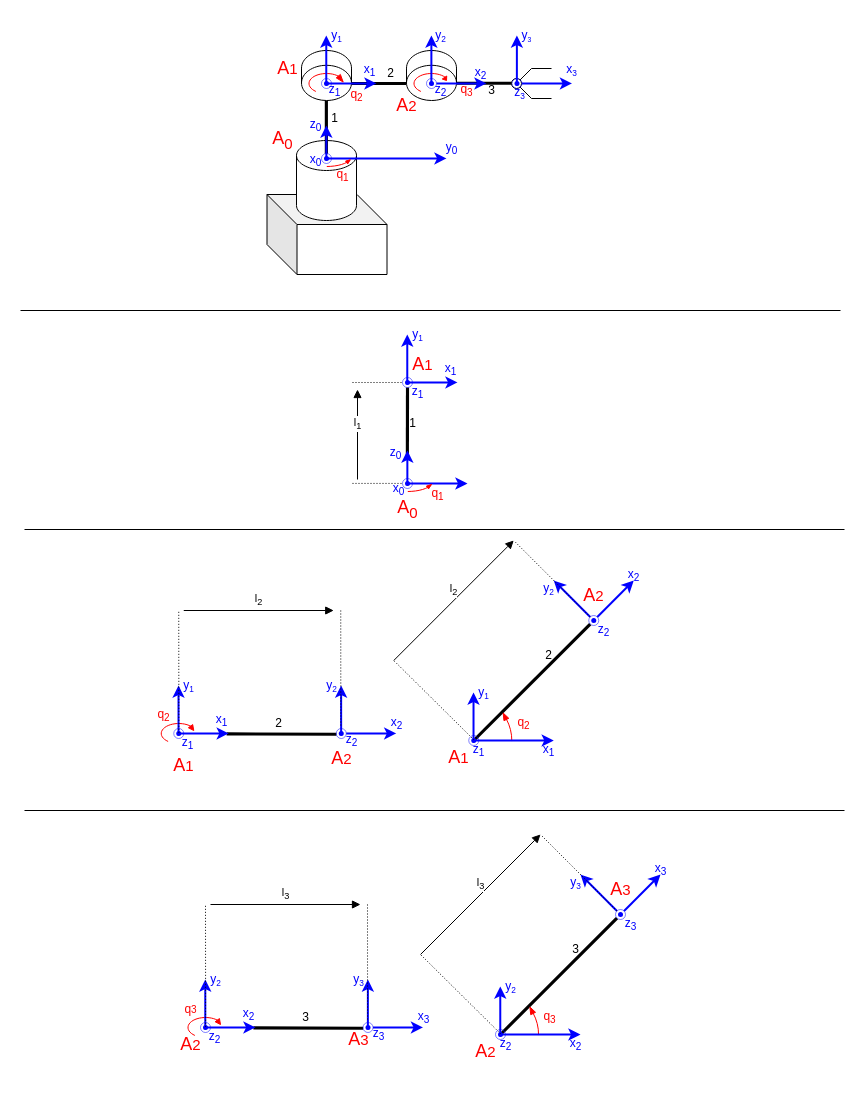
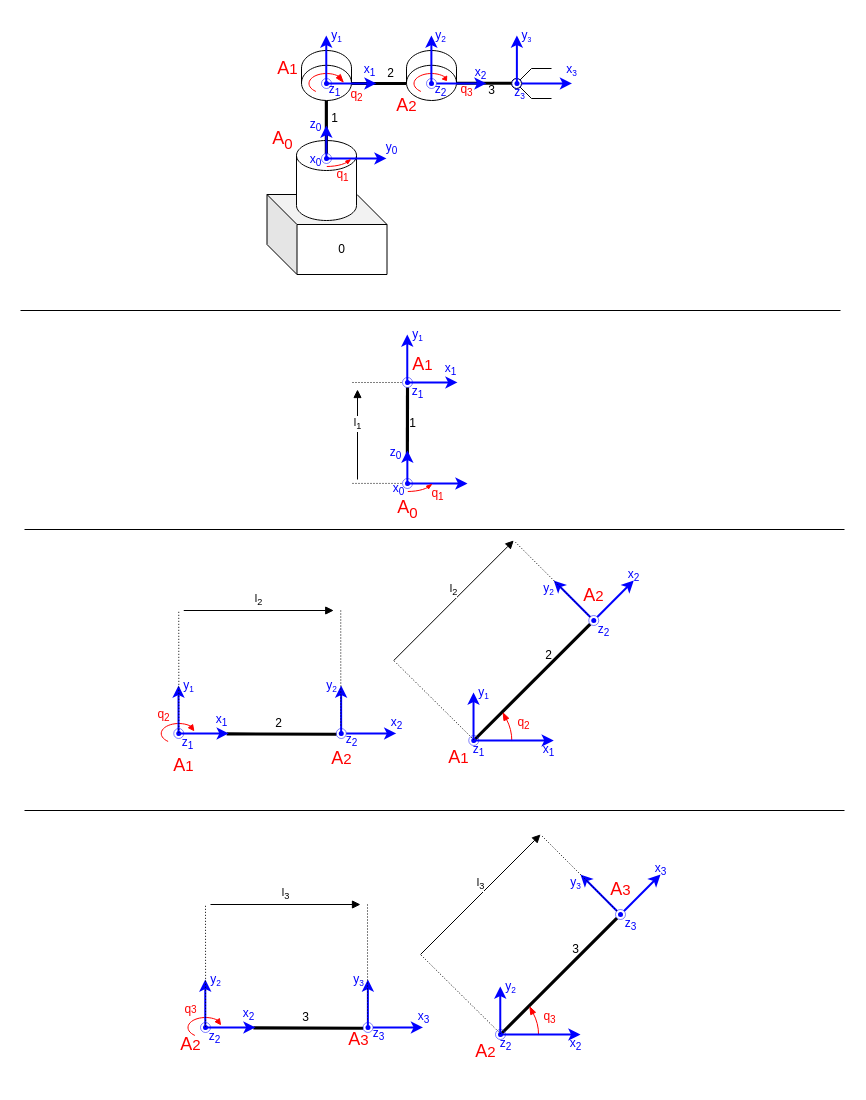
node "y0": moved (452, 149) -> (392, 149)
node "0": added
